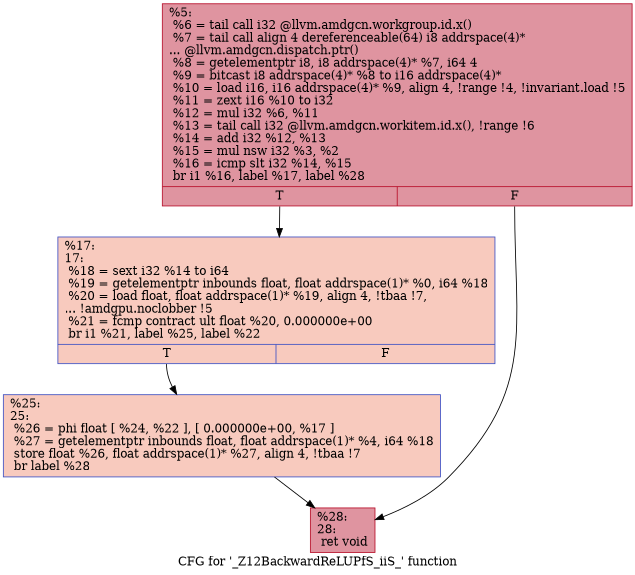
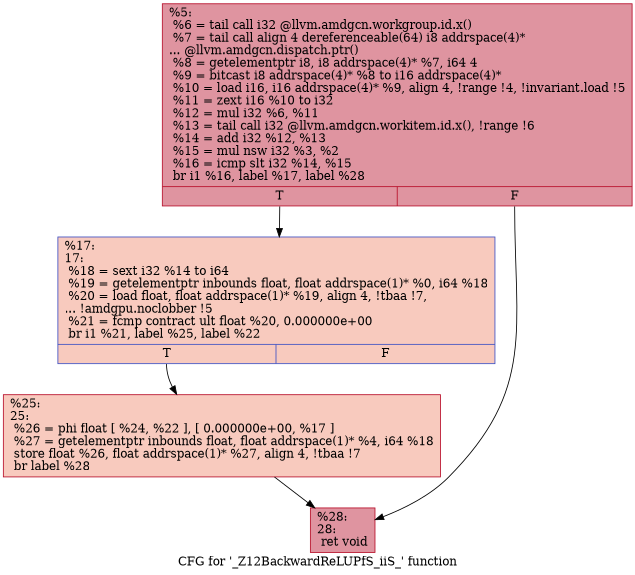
node "%25:": color #3d50c3ff -> #b70d28ff
